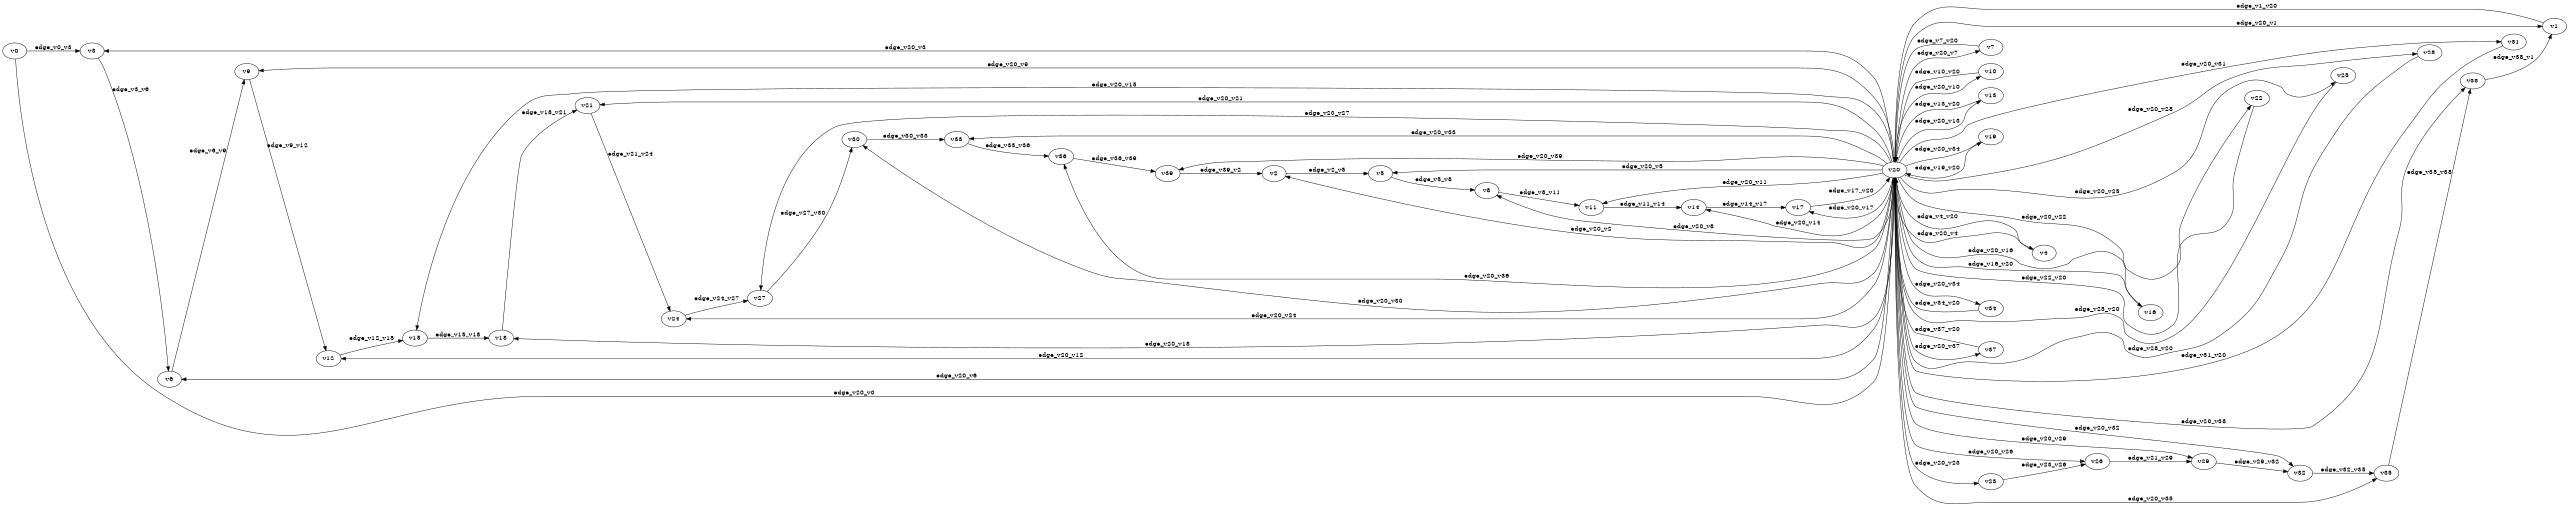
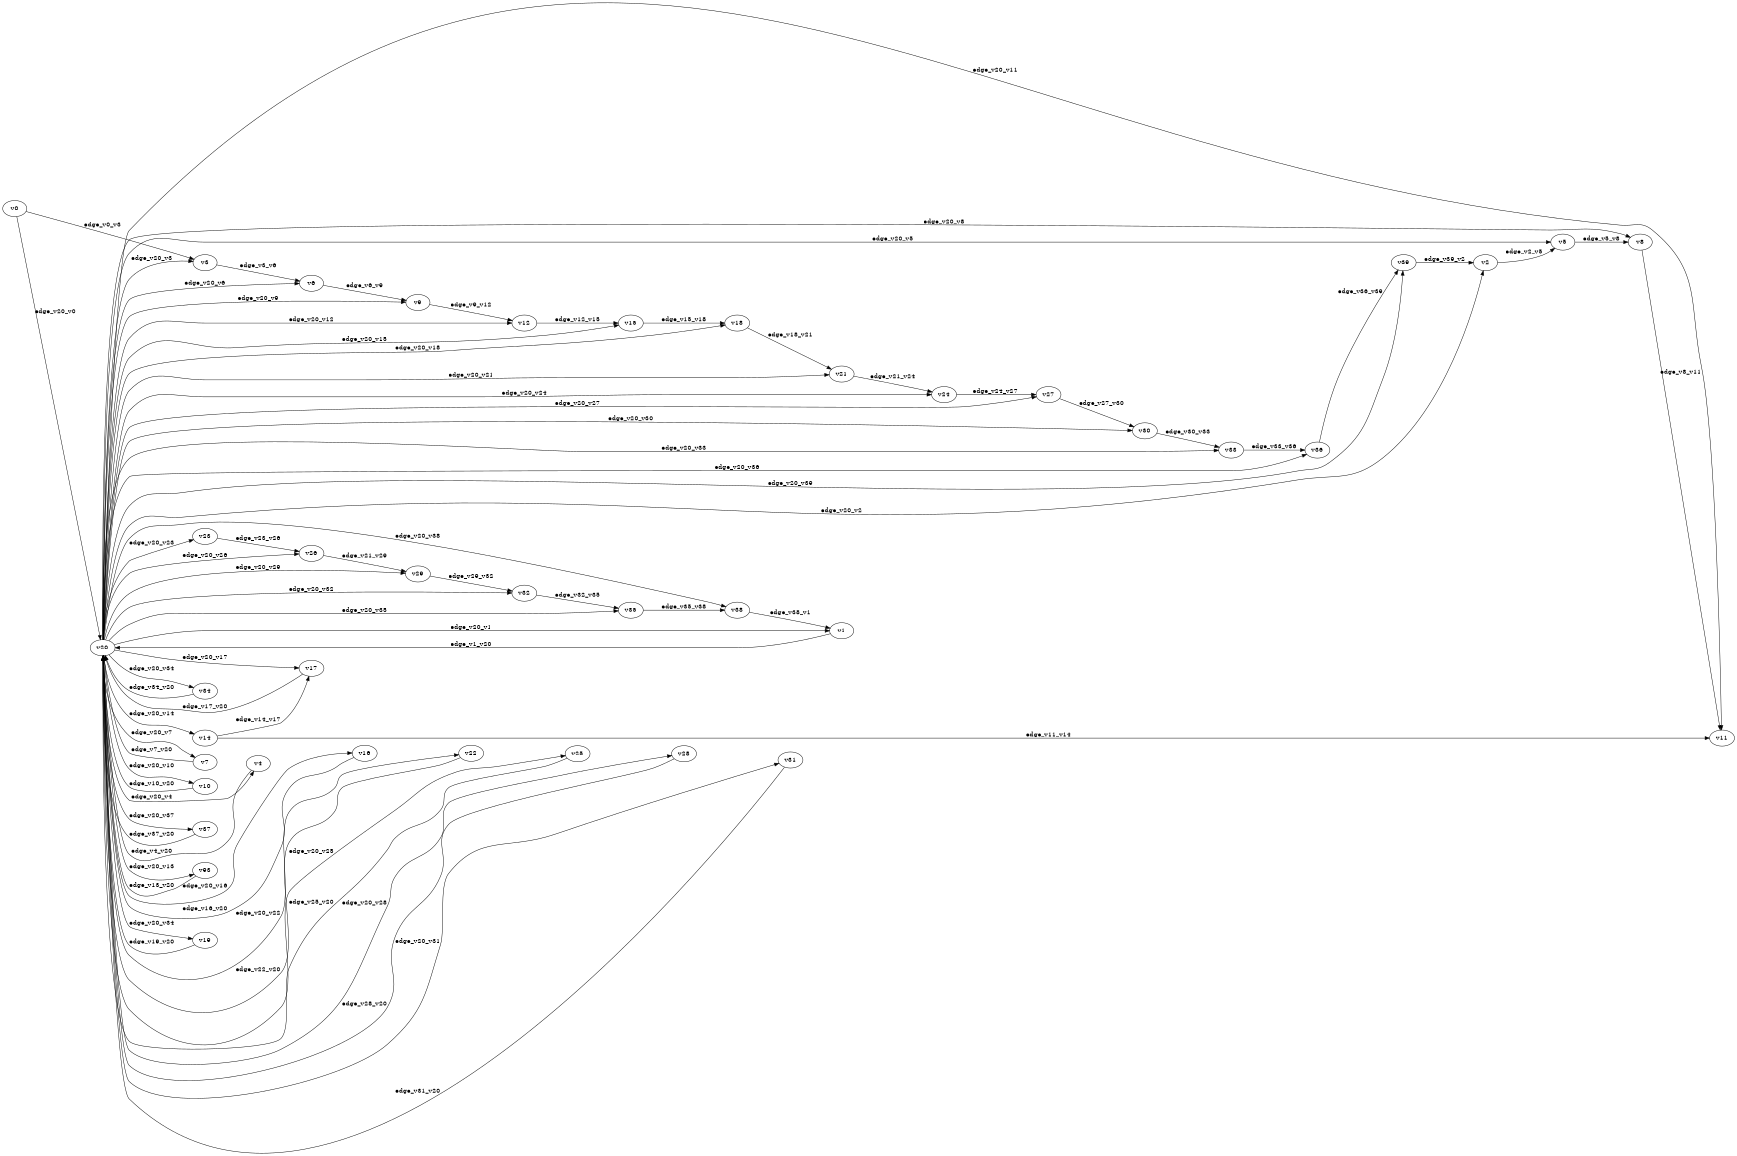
node "v13": label "v13" -> "v93"
edge "v11" -> "v14": reversed
